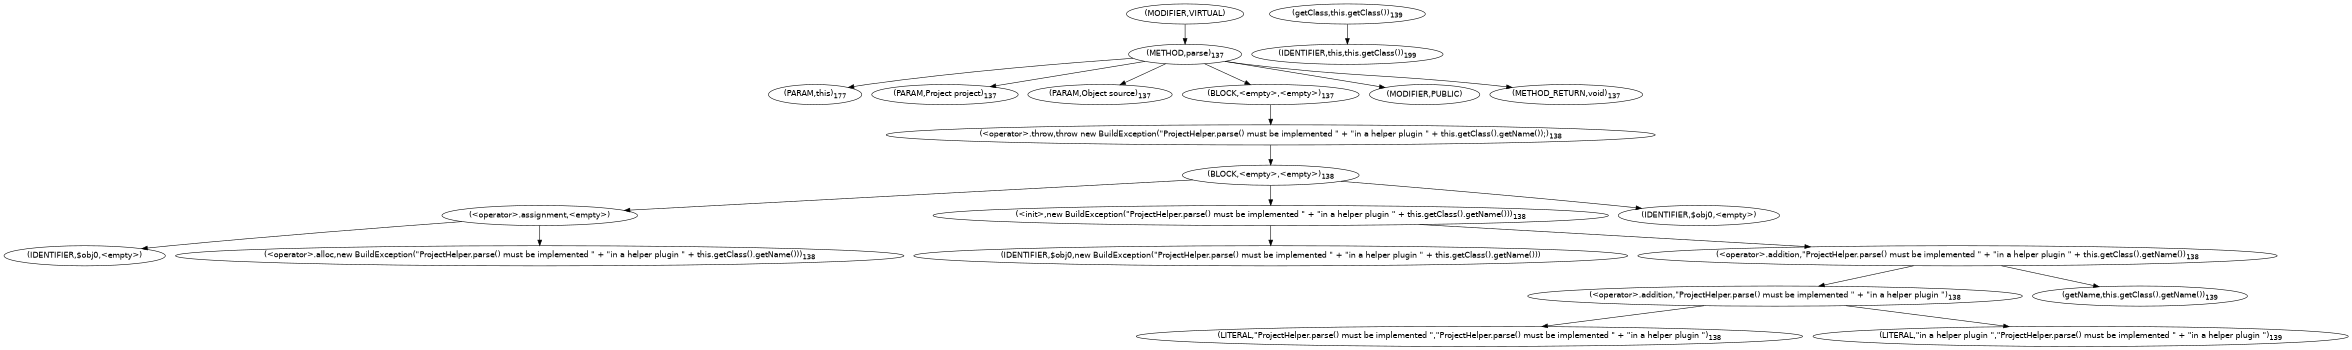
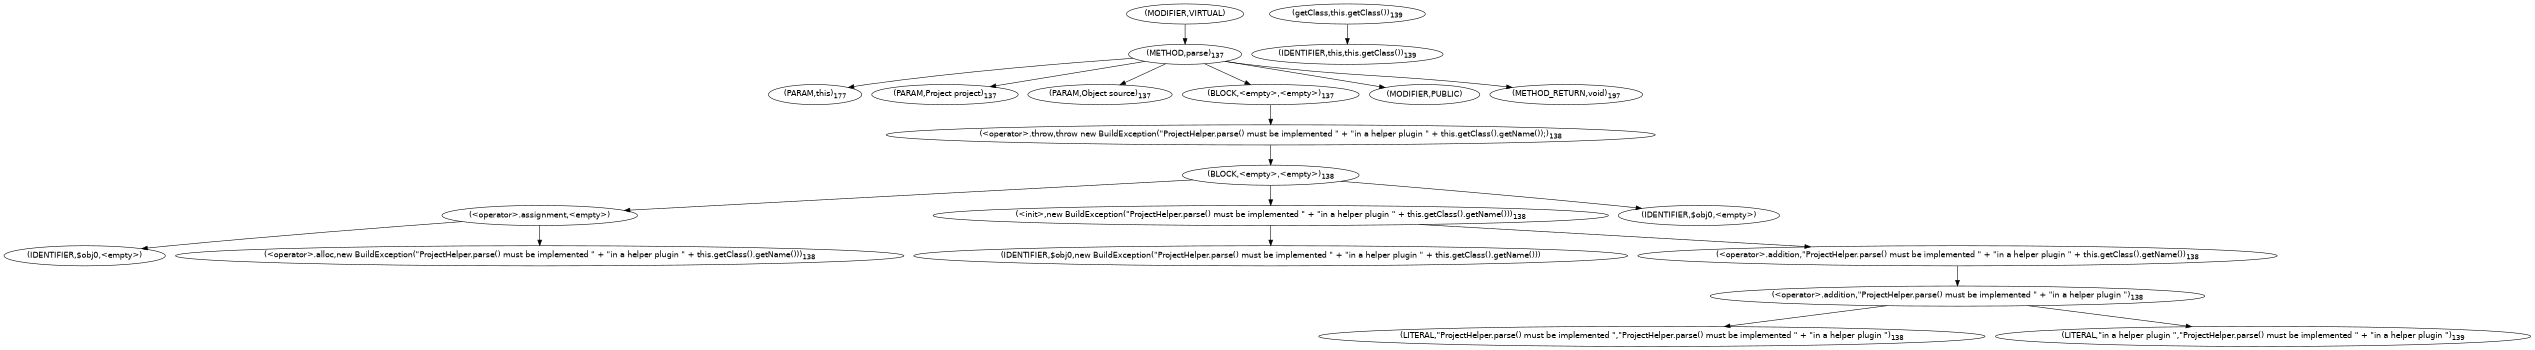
node "(IDENTIFIER,this,this.getClass())": text "199" -> "139"
node "(METHOD_RETURN,void)": text "137" -> "197"
node "(getName,this.getClass().getName())": removed
